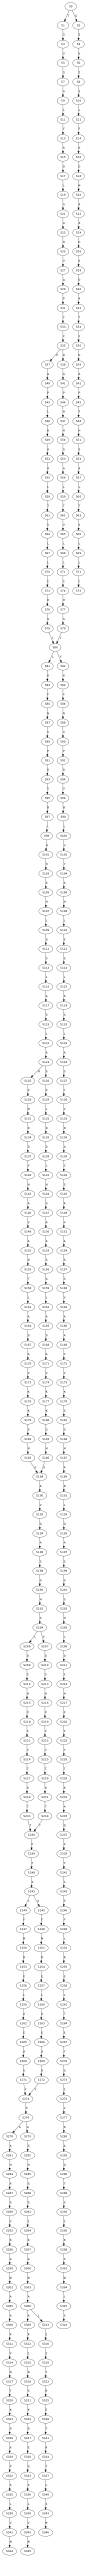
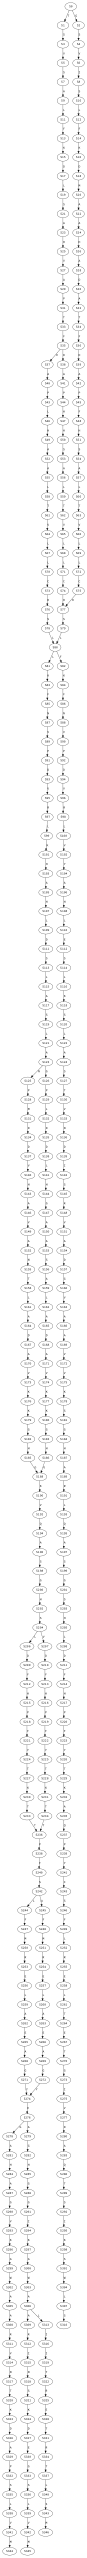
edge "S75" -> "S77": added, label "H"
